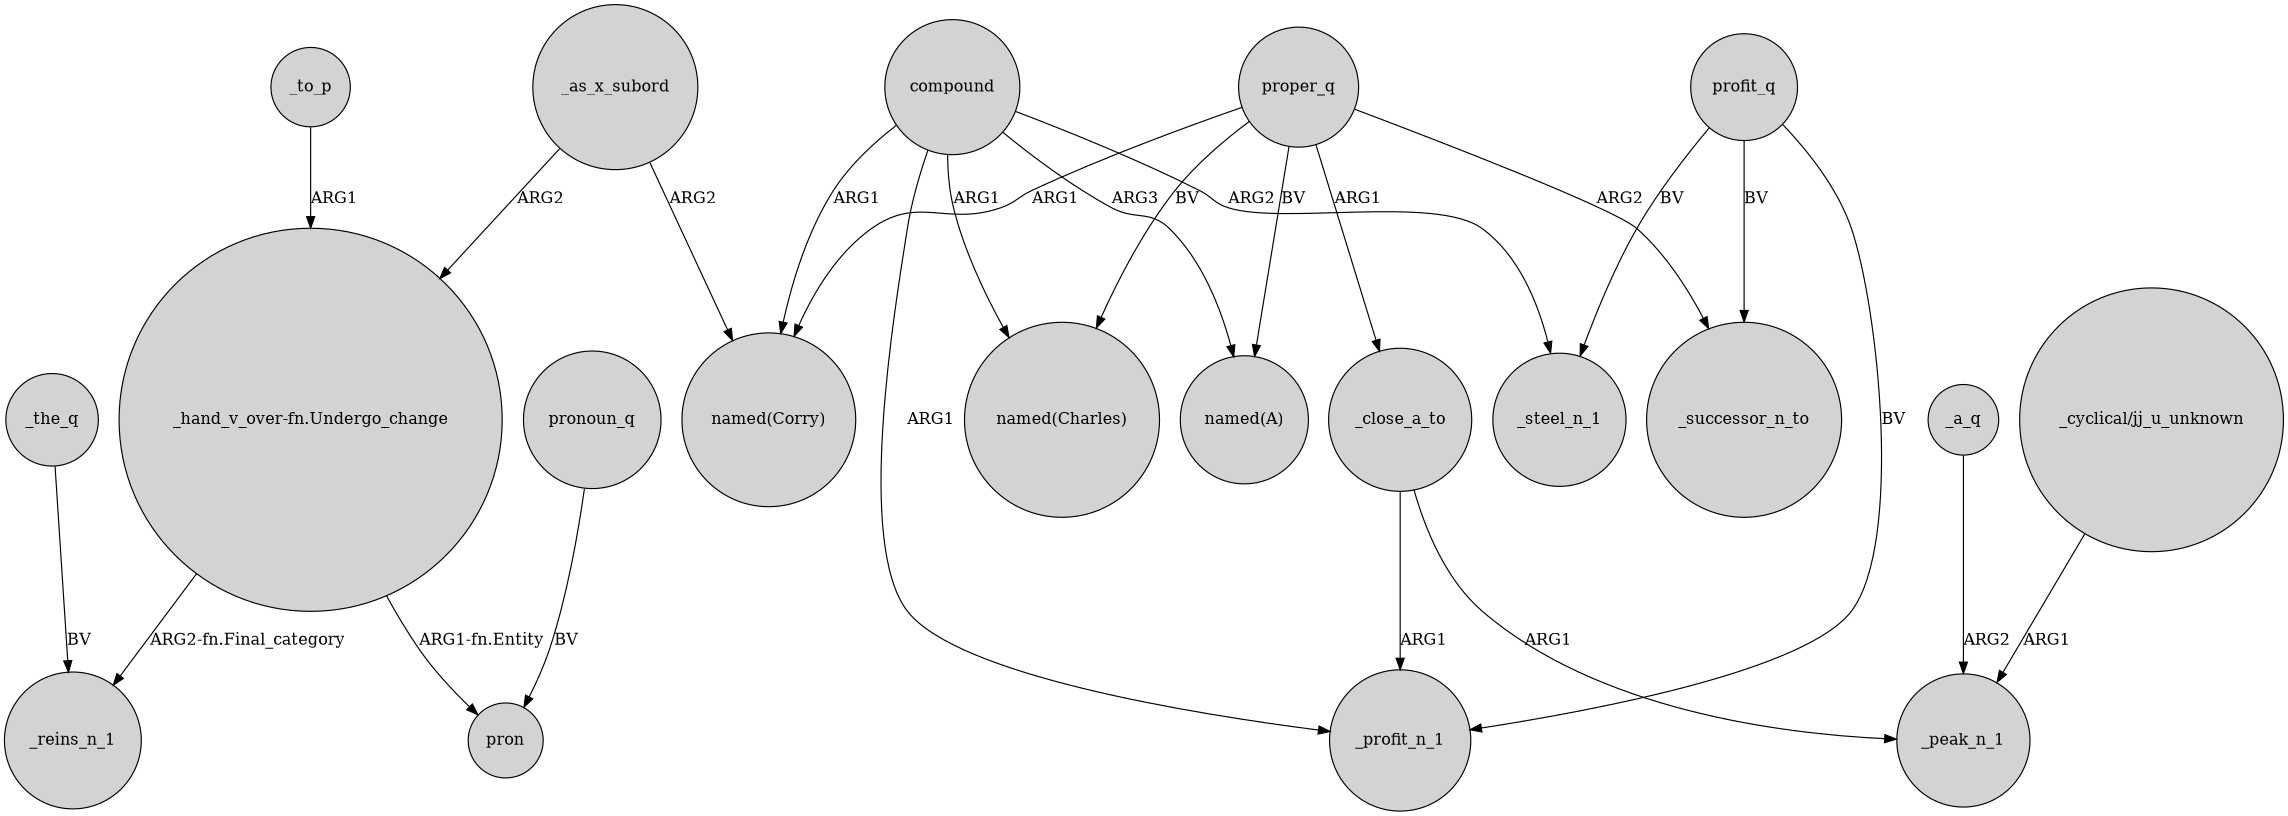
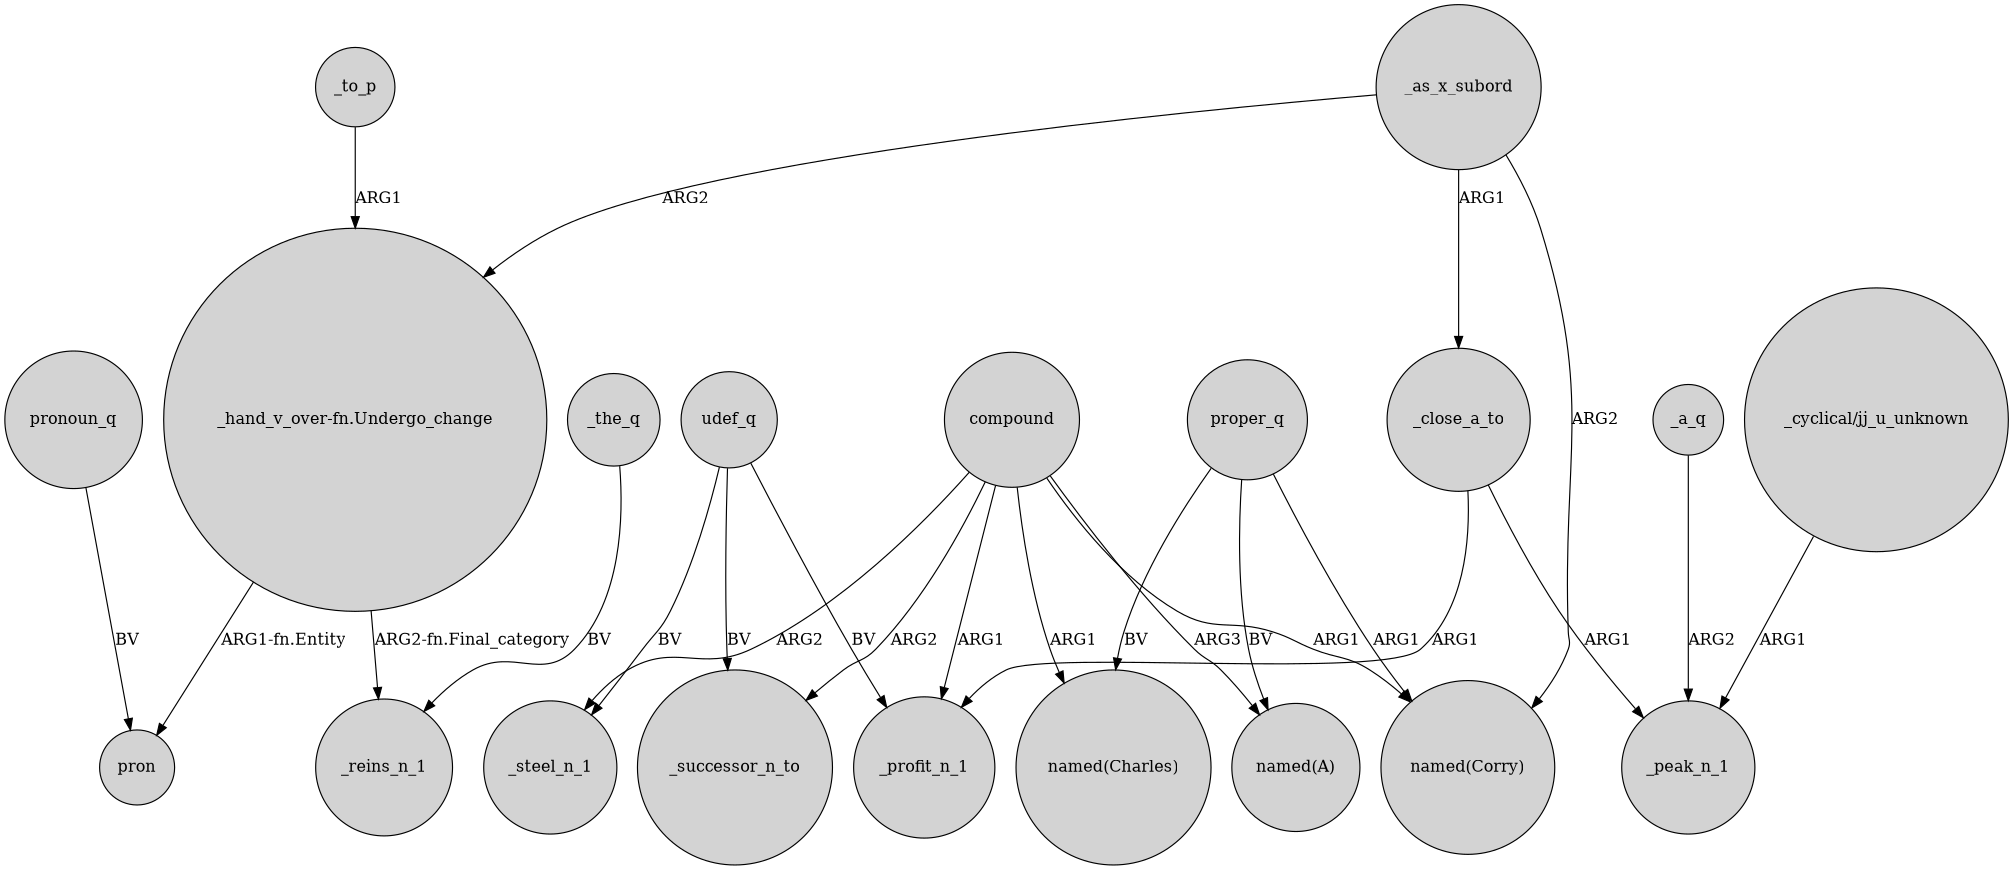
node "profit_q": label "profit_q" -> "udef_q"
edge "proper_q" -> "_successor_n_to": now "compound" -> "_successor_n_to"
edge "proper_q" -> "_close_a_to": now "_as_x_subord" -> "_close_a_to"
